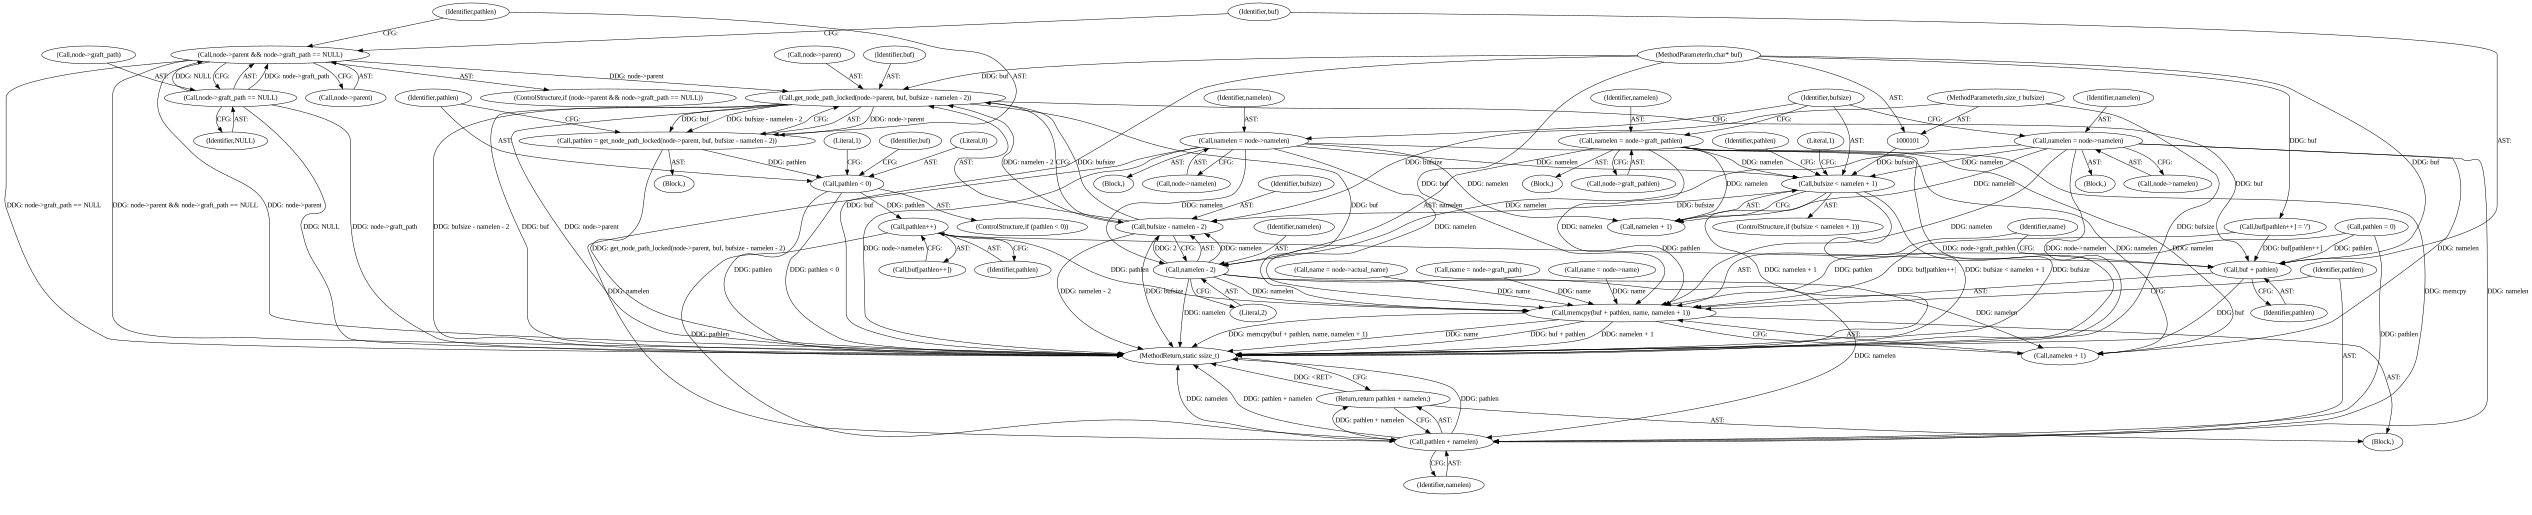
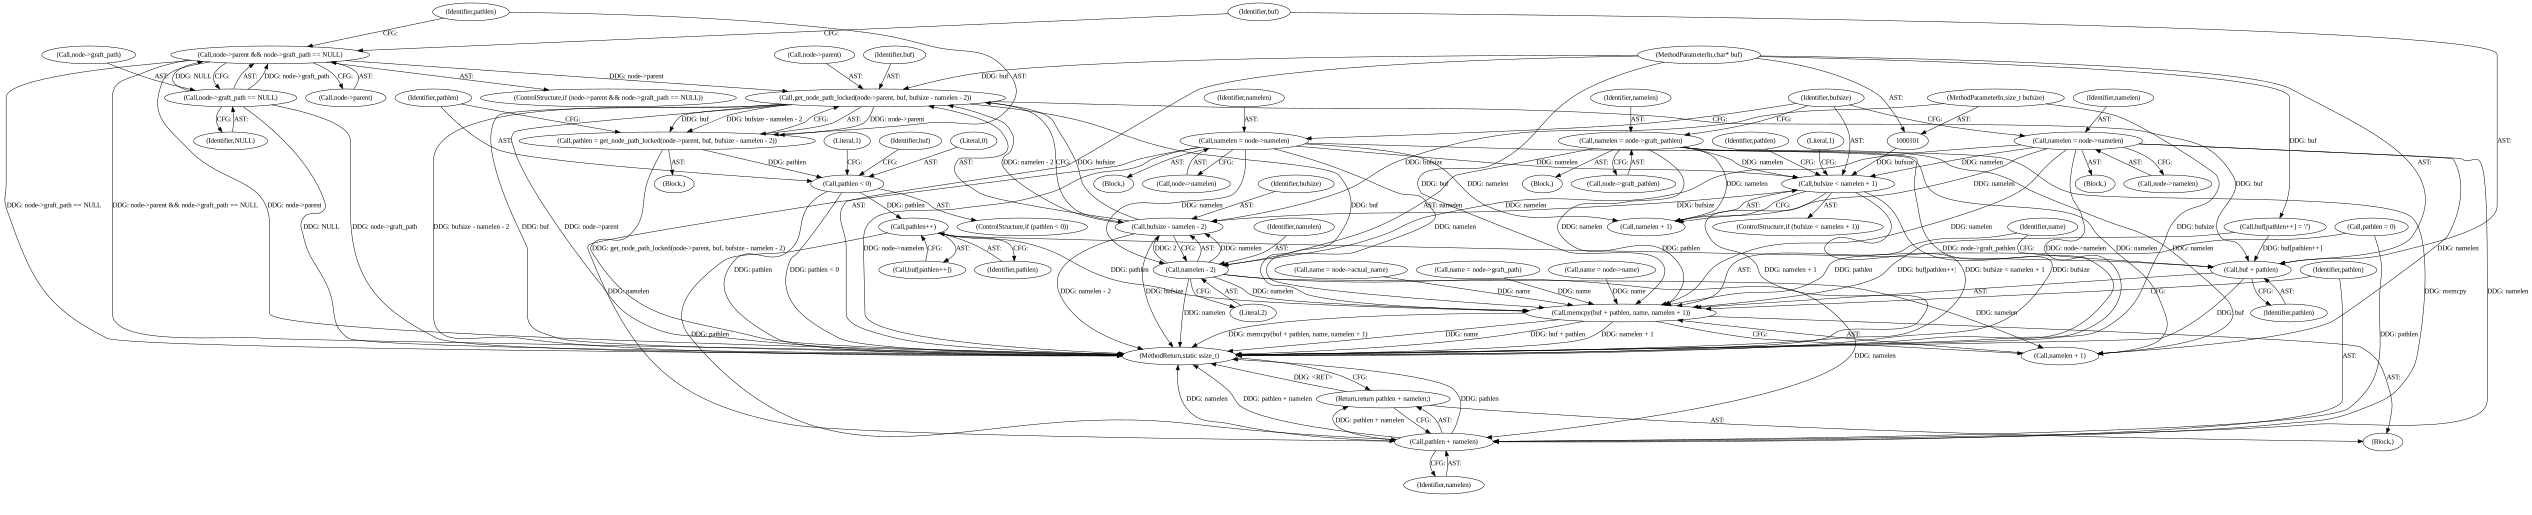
edge "(MethodParameterIn,char* buf)" -> "(Call,buf + pathlen)": label "DDG: buf" -> "AST: "
edge "(MethodParameterIn,char* buf)" -> "(MethodReturn,static ssize_t)": label "DDG: buf" -> "AST: "
edge "(Call,pathlen = 0)" -> "(Call,buf + pathlen)": removed, label "DDG: pathlen"
